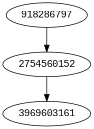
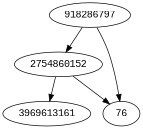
node "2754560152": label "2754560152" -> "2754860152"
node "3969603161": label "3969603161" -> "3969613161"
node "76": added
